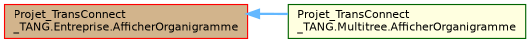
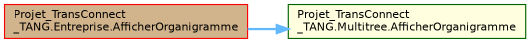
edge "Projet_TransConnect _TANG.Multitree.AfficherOrganigramme" -> "Projet_TransConnect _TANG.Entreprise.AfficherOrganigramme": reversed
